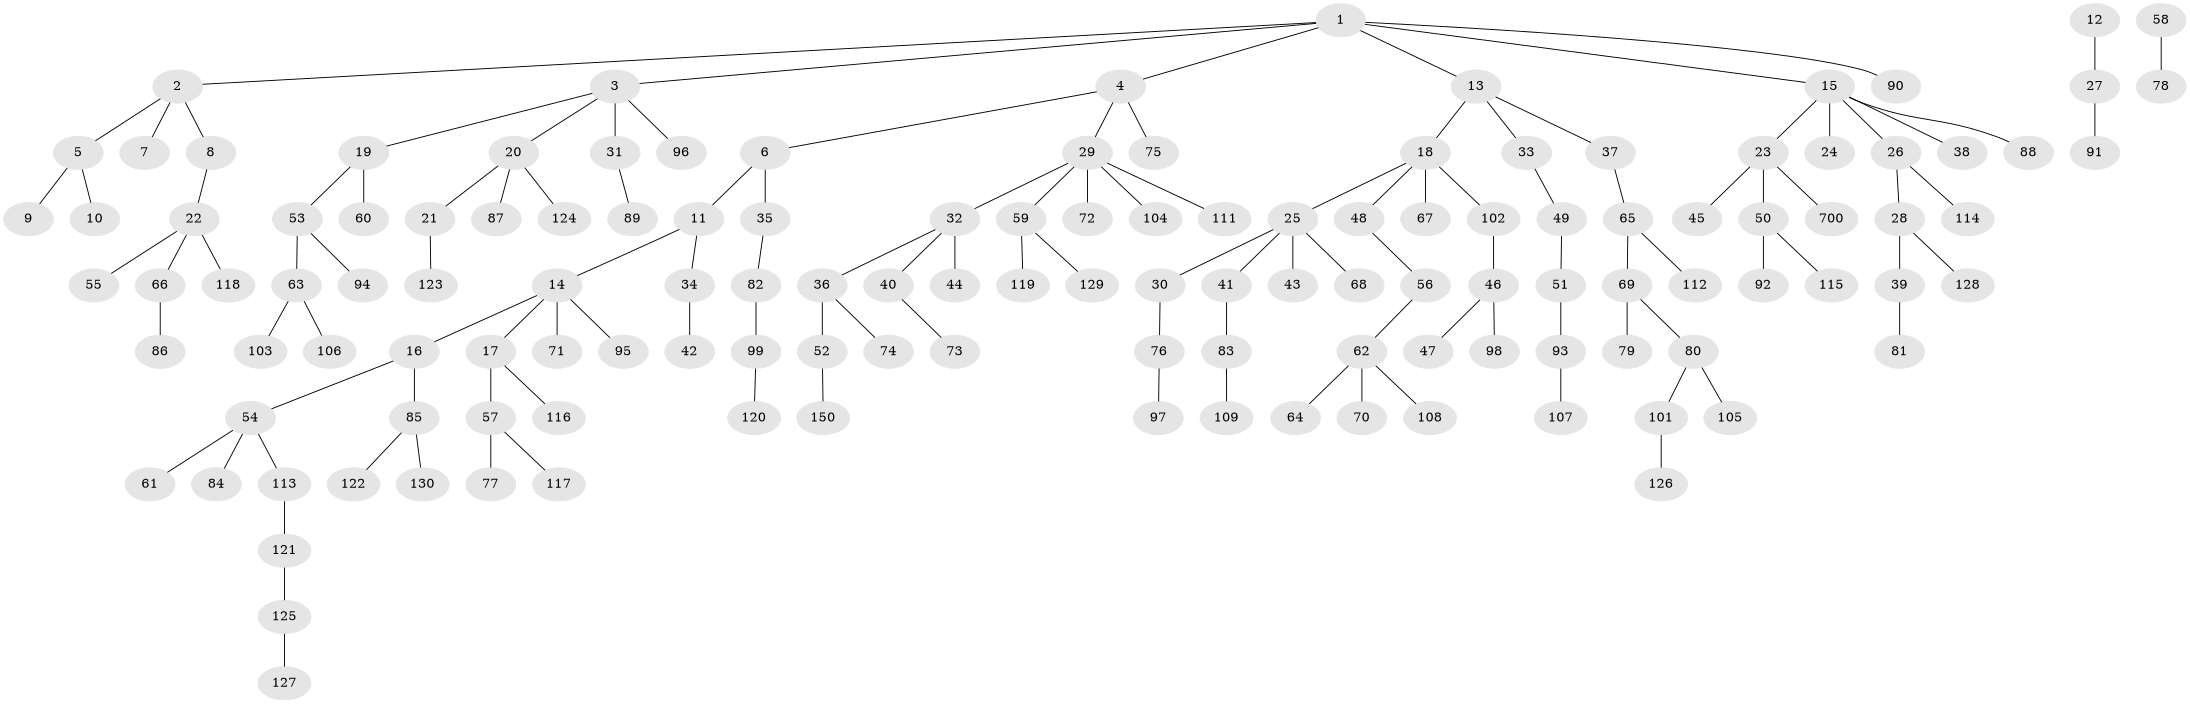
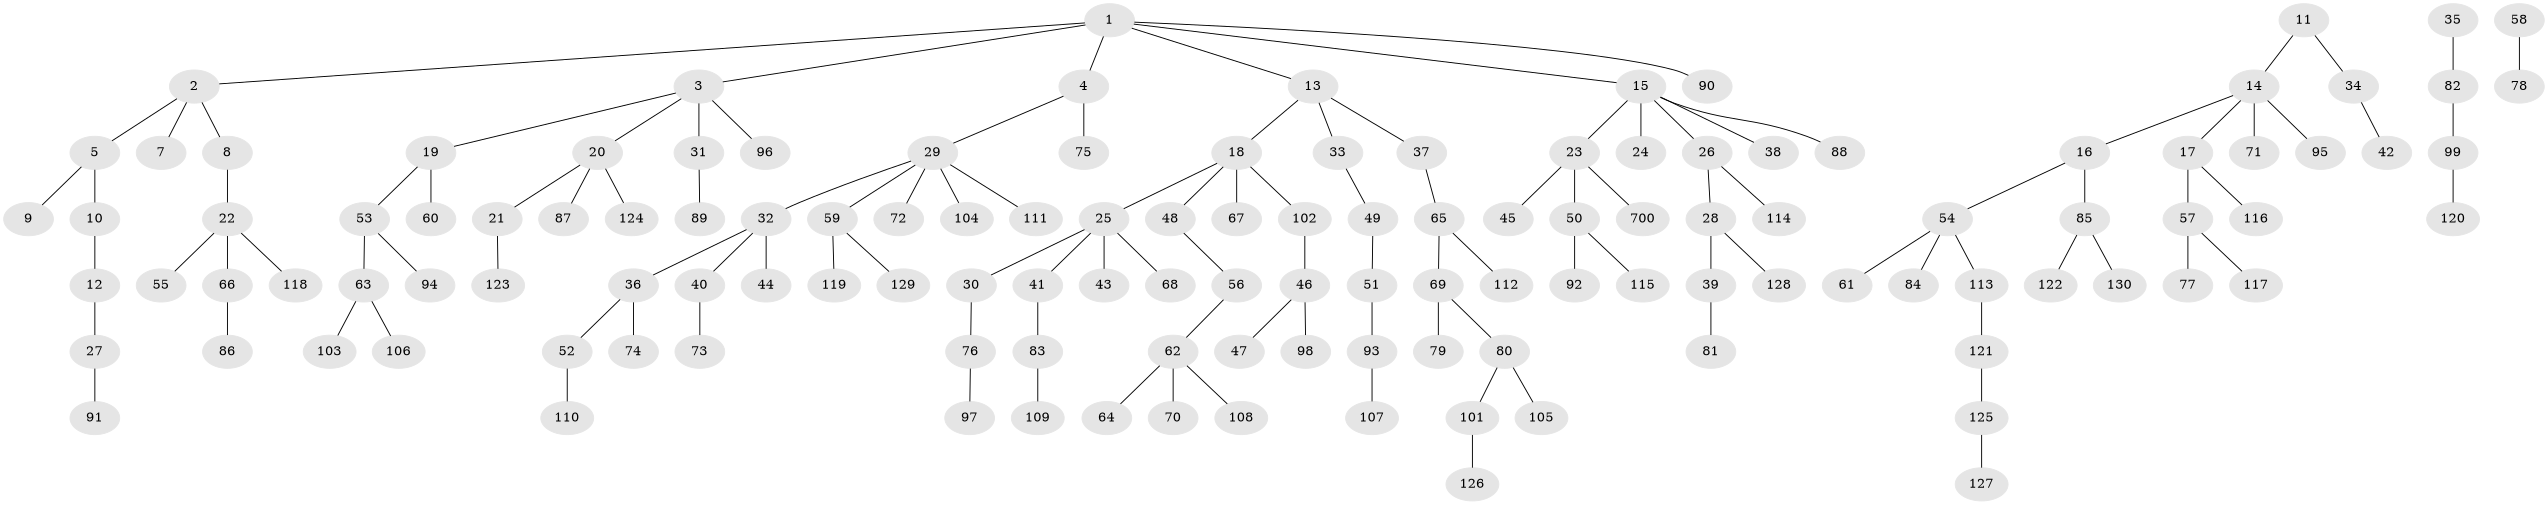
node "6": removed
edge "10" -- "12": added
node "150": label "150" -> "110"
